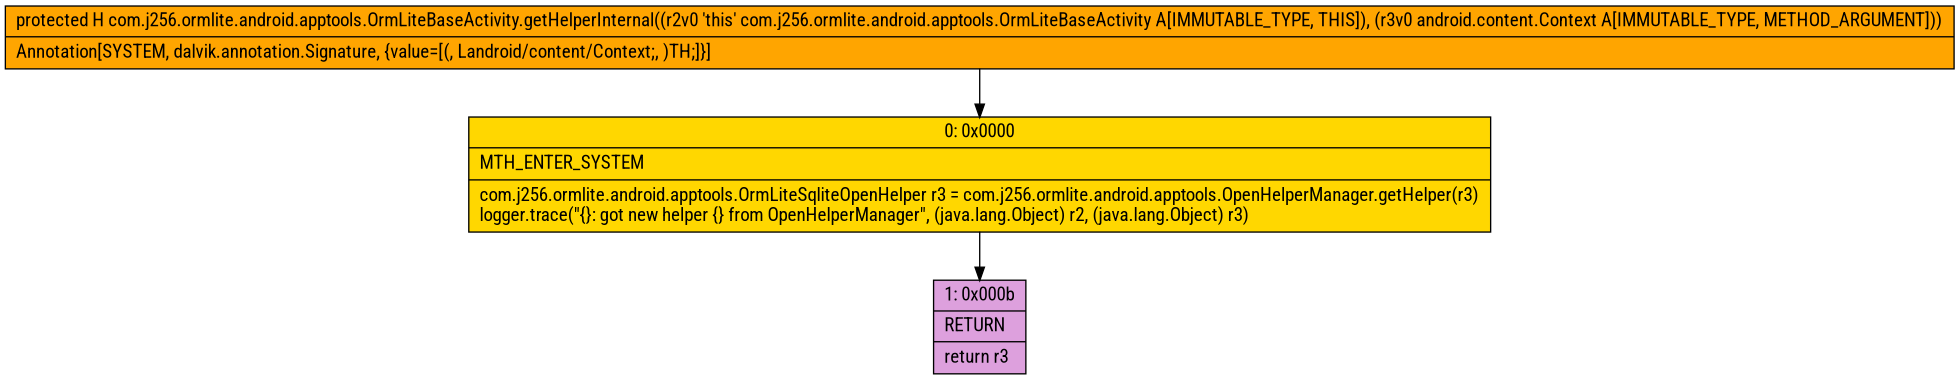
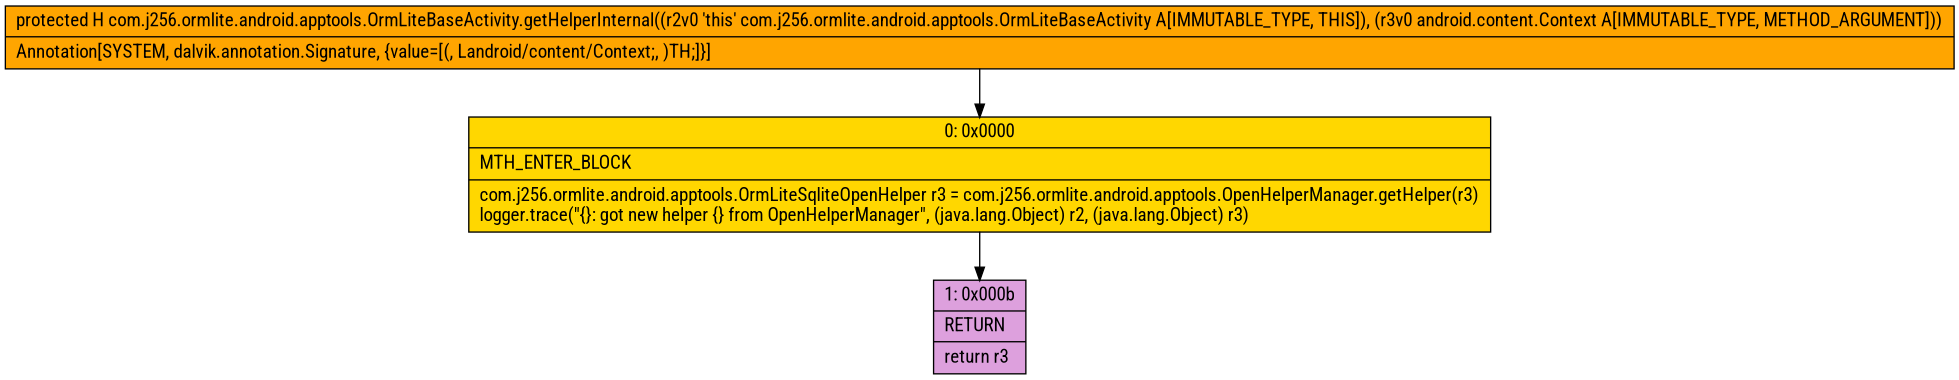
node "0: 0x0000": text "MTH_ENTER_SYSTEM" -> "MTH_ENTER_BLOCK"
